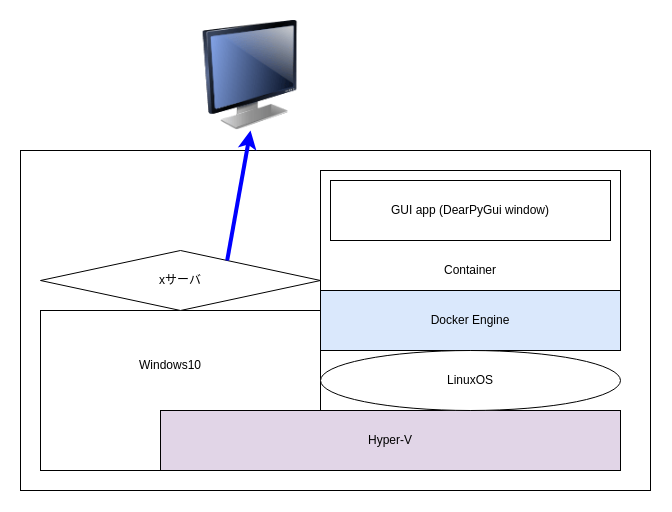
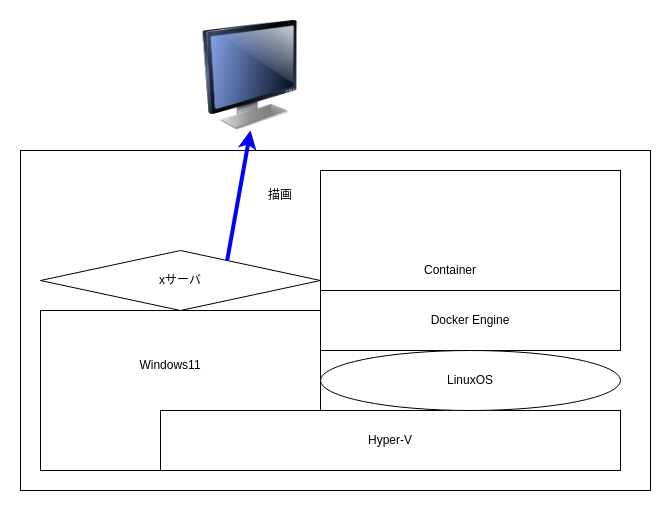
node "描画": added
node "GUI app (DearPyGui window)": removed
node "Container": moved (471, 271) -> (451, 271)
node "Docker Engine": fillcolor #dae8fc -> #ffffff
node "Windows10": label "Windows10" -> "Windows11"
node "Hyper-V": fillcolor #e1d5e7 -> #ffffff
